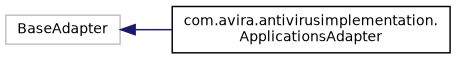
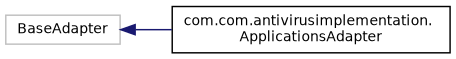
node "com.avira.antivirusimplementation. ApplicationsAdapter": label "com.avira.antivirusimplementation. ApplicationsAdapter" -> "com.com.antivirusimplementation. ApplicationsAdapter"
